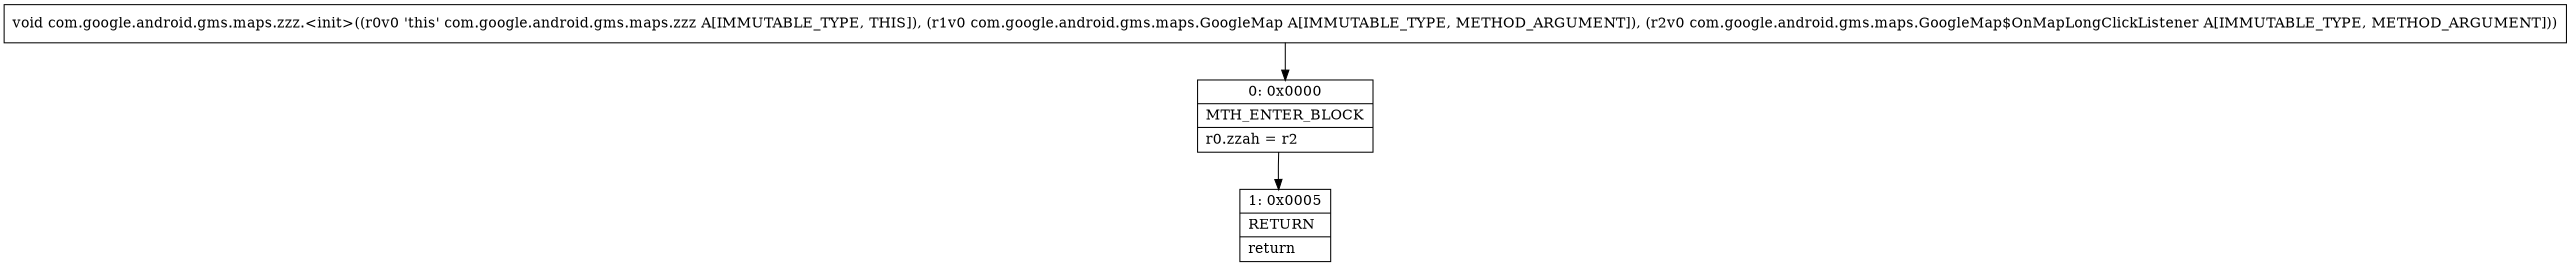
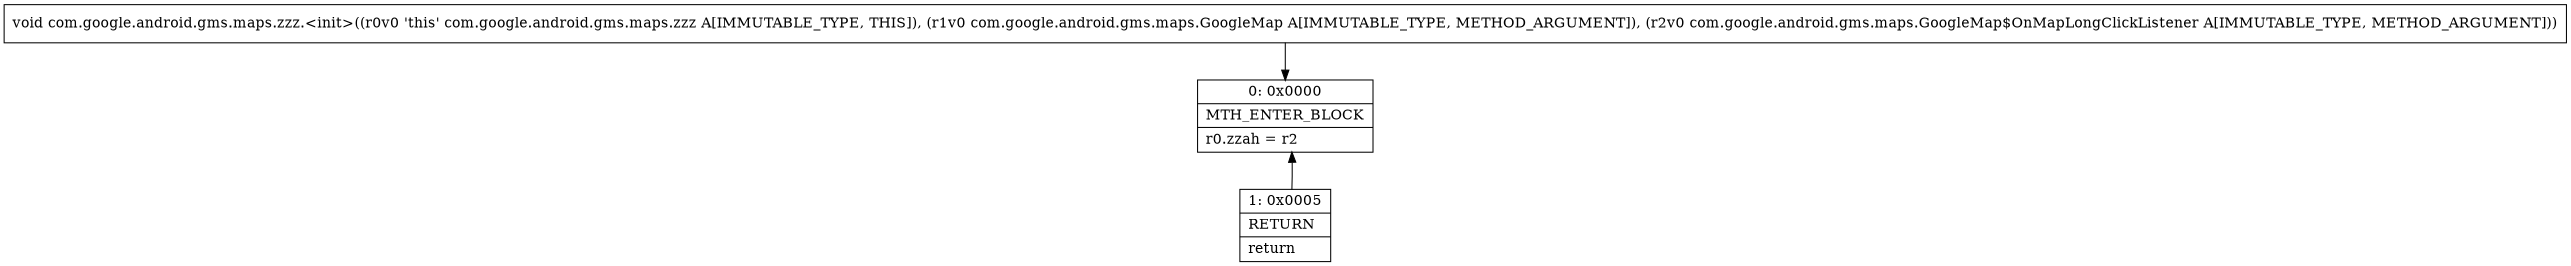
edge "0: 0x0000" -> "1: 0x0005": reversed
